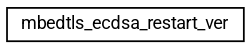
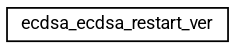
node "mbedtls_ecdsa_restart_ver": label "mbedtls_ecdsa_restart_ver" -> "ecdsa_ecdsa_restart_ver"
